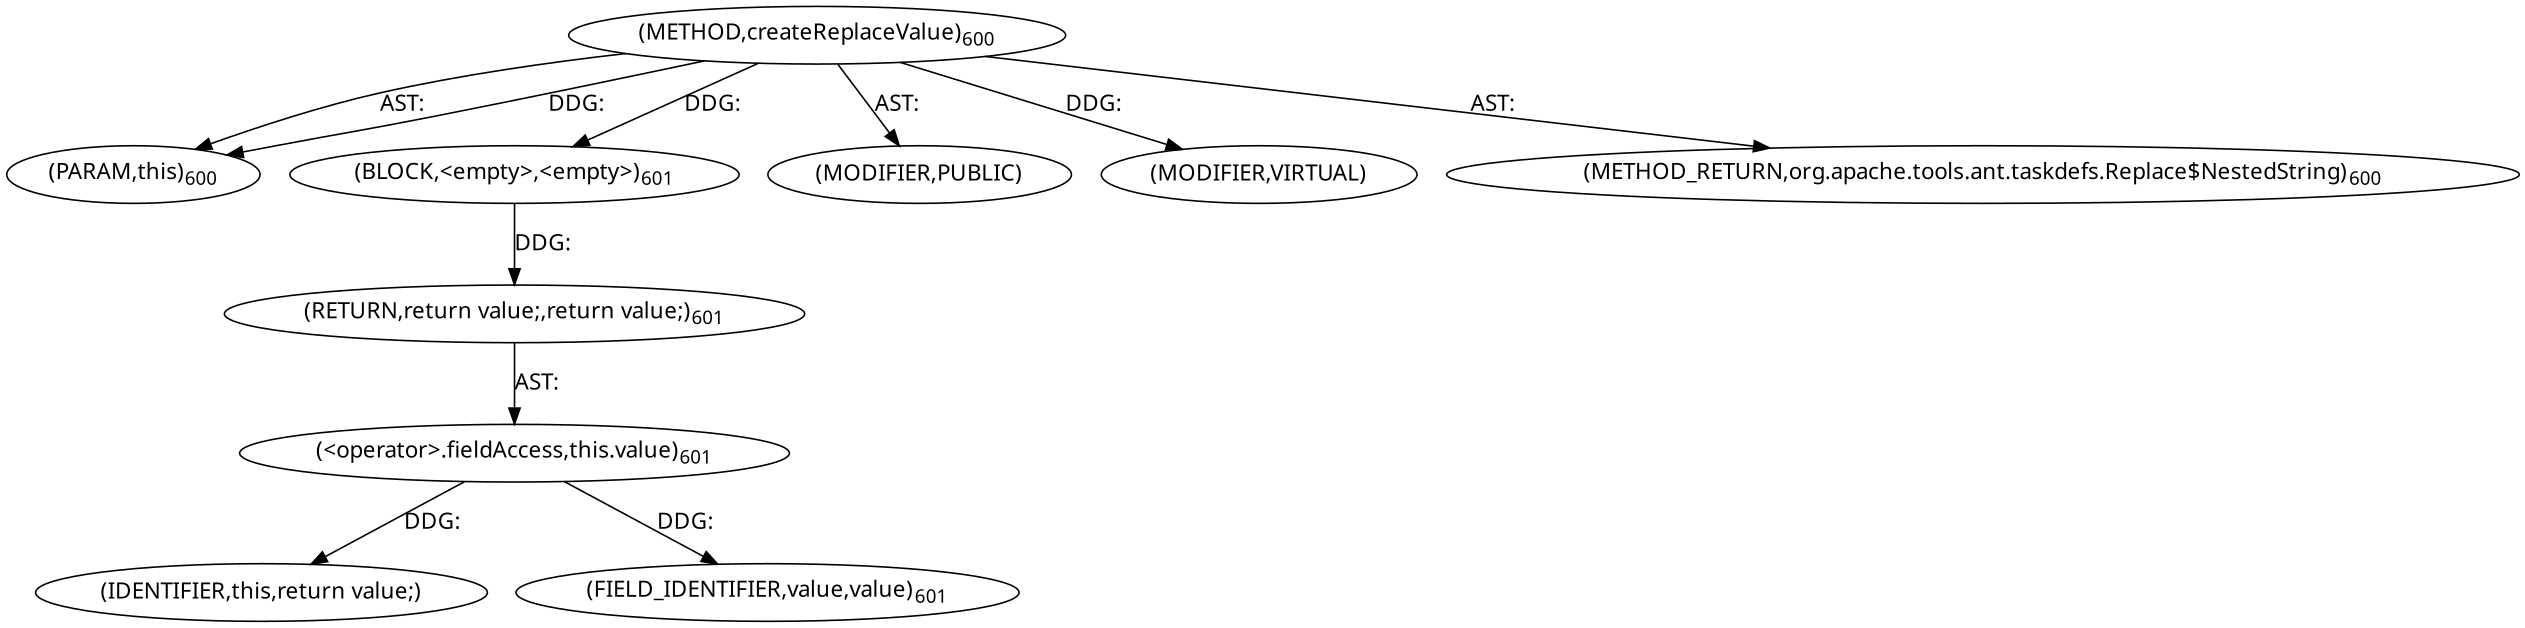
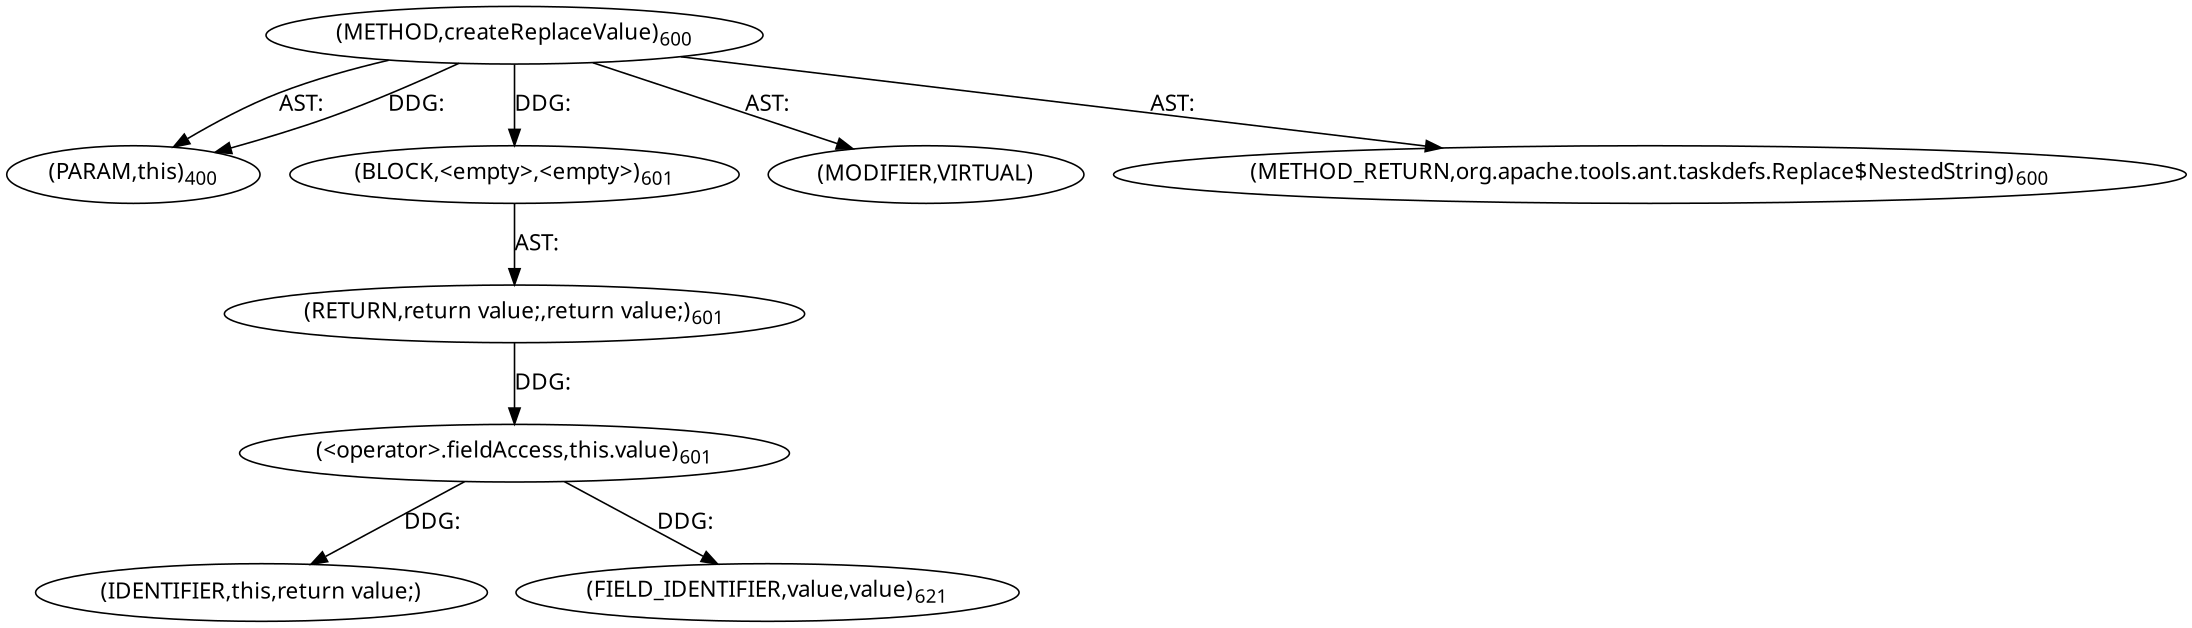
edge "(METHOD,createReplaceValue)" -> "(MODIFIER,VIRTUAL)": label "DDG: " -> "AST: "
node "(PARAM,this)": text "600" -> "400"
node "(MODIFIER,PUBLIC)": removed
edge "(BLOCK,<empty>,<empty>)" -> "(RETURN,return value;,return value;)": label "DDG: " -> "AST: "
edge "(RETURN,return value;,return value;)" -> "(<operator>.fieldAccess,this.value)": label "AST: " -> "DDG: "
node "(FIELD_IDENTIFIER,value,value)": text "601" -> "621"
